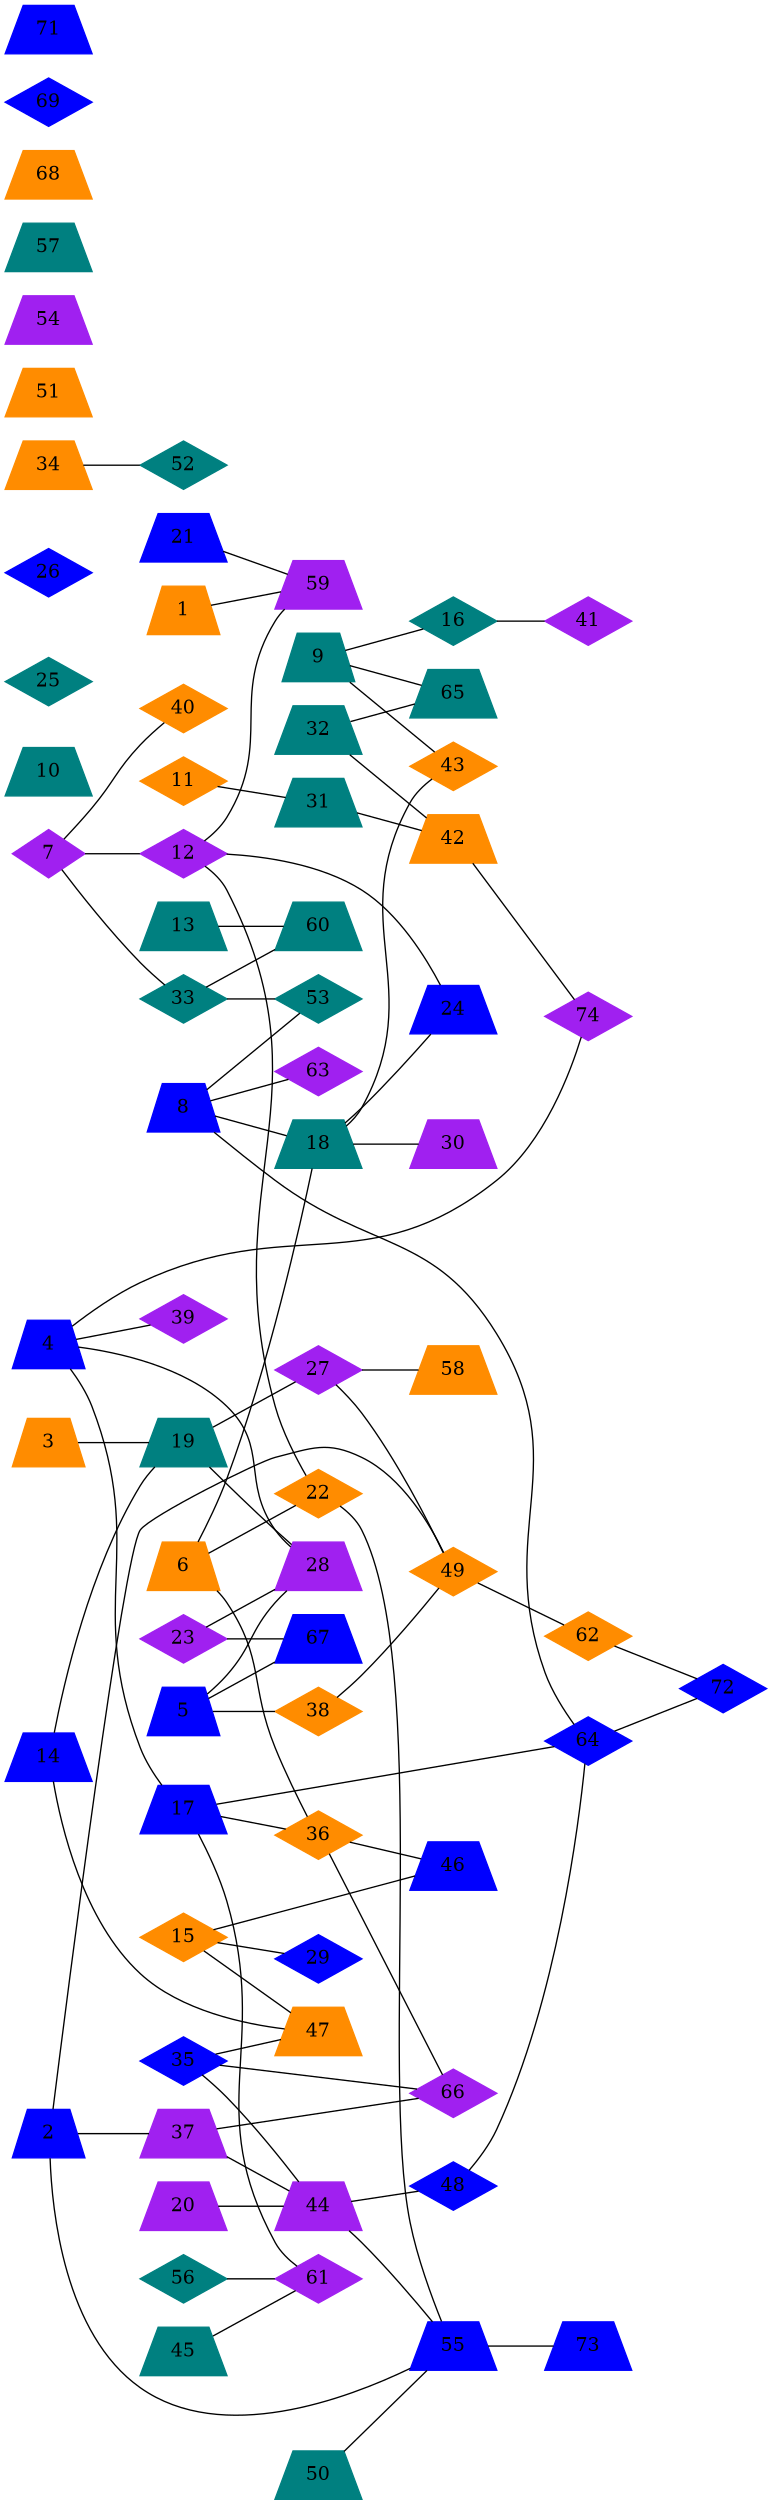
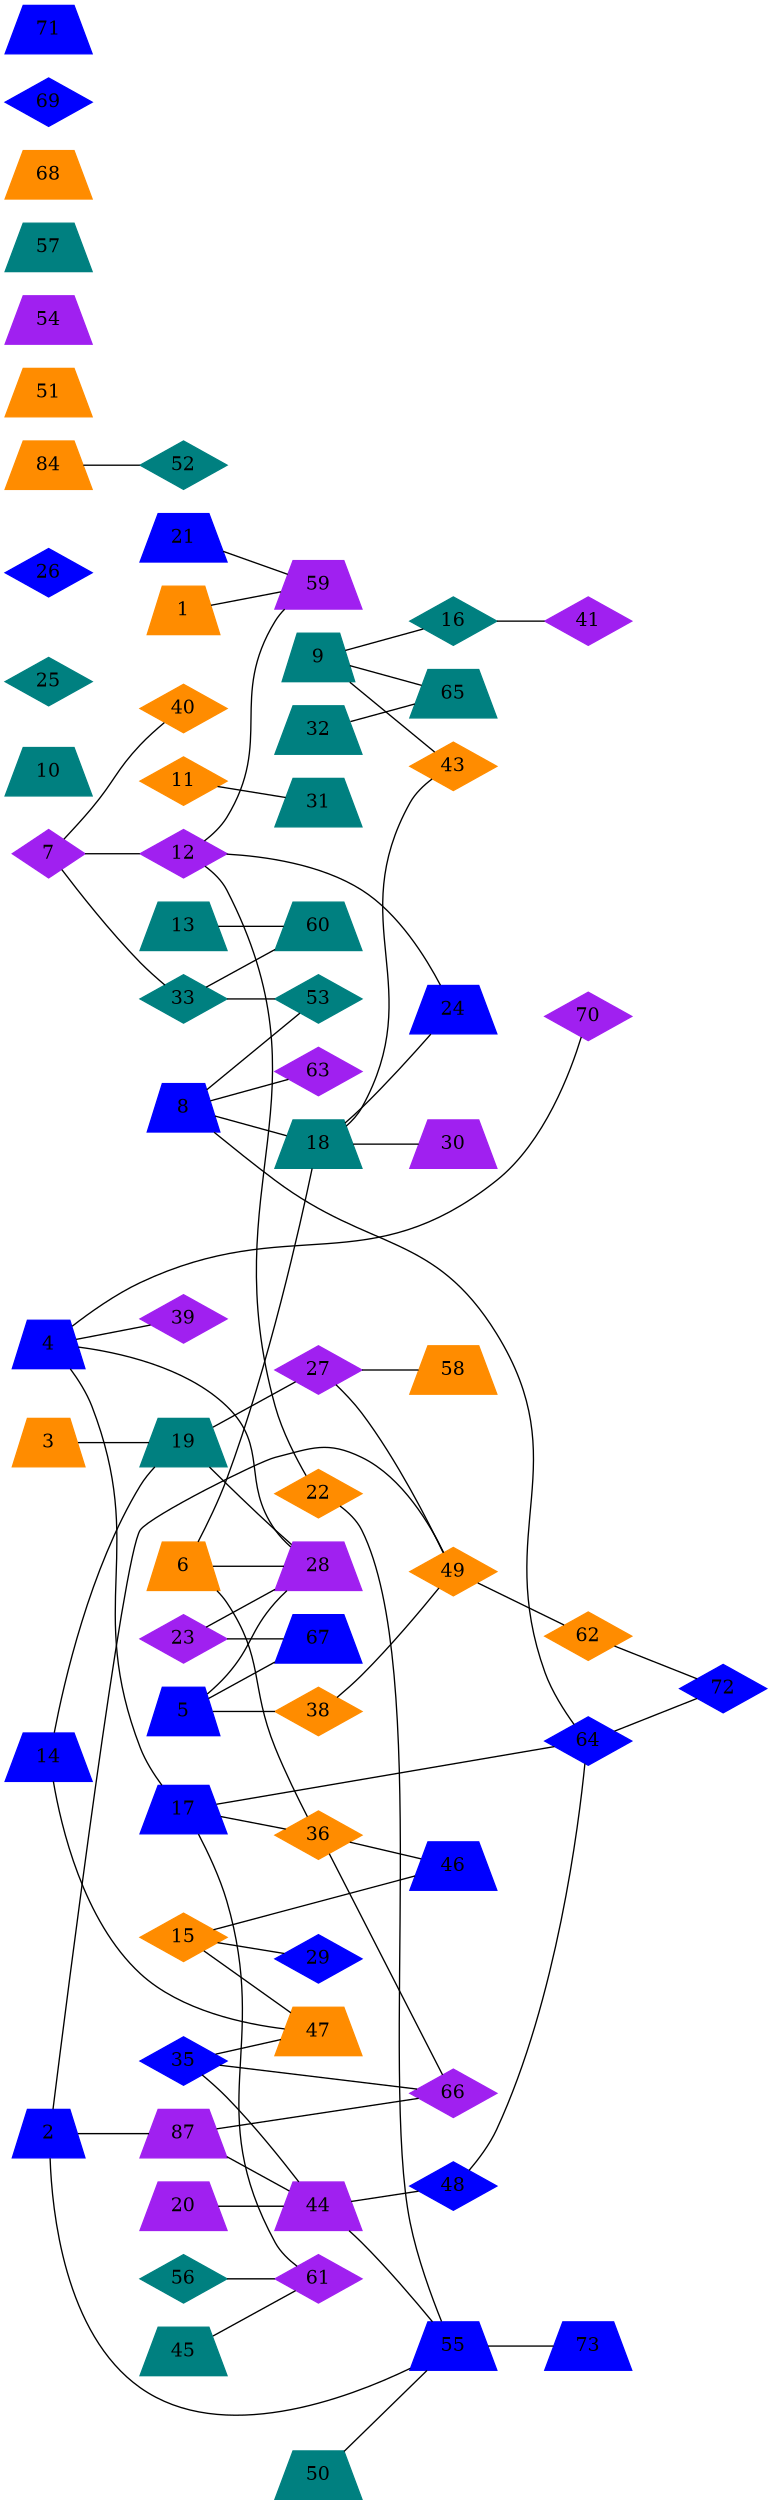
node "34": label "34" -> "84"
node "42": removed
node "74": label "74" -> "70"
edge "22" -- "6": now "28" -- "6"
node "37": label "37" -> "87"
